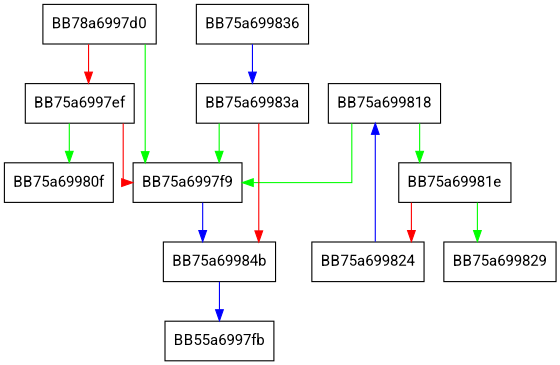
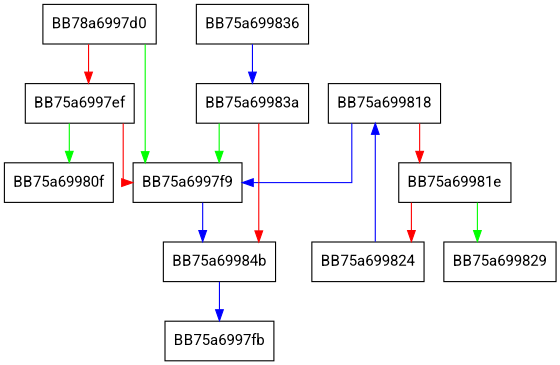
edge "BB75a699818" -> "BB75a69981e": color green -> red
edge "BB75a699818" -> "BB75a6997f9": color green -> blue
node "BB55a6997fb": label "BB55a6997fb" -> "BB75a6997fb"
